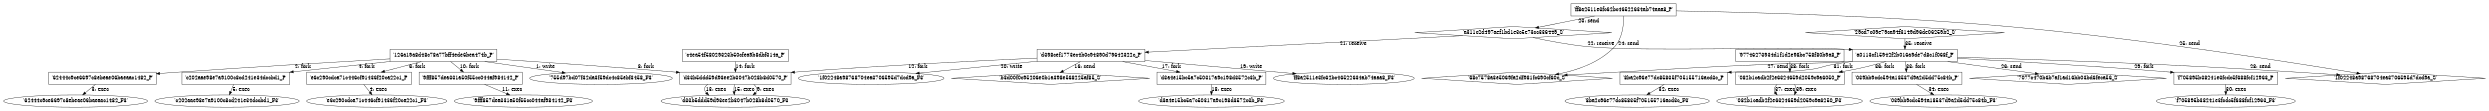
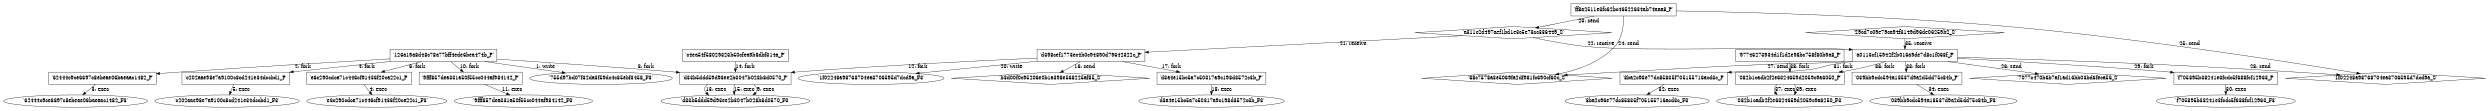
node "'ff8a2511e3fc62bc46522634ab74aaa8_F3'": removed
